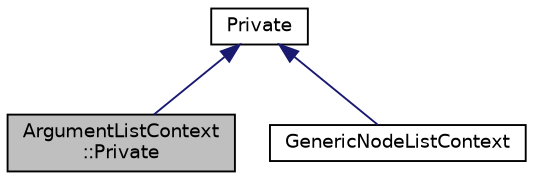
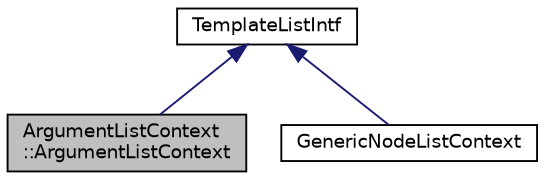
node "Private": label "Private" -> "TemplateListIntf"
node "ArgumentListContext ::Private": label "ArgumentListContext ::Private" -> "ArgumentListContext ::ArgumentListContext"
